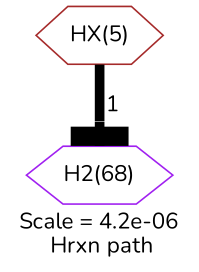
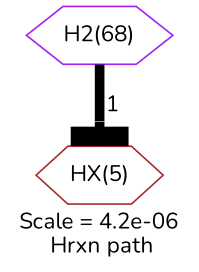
edge "HX(5)" -> "H2(68)": reversed
